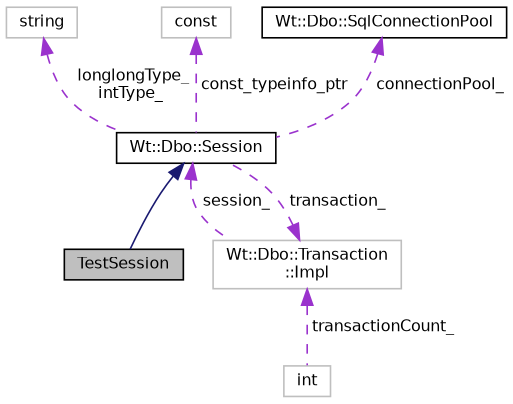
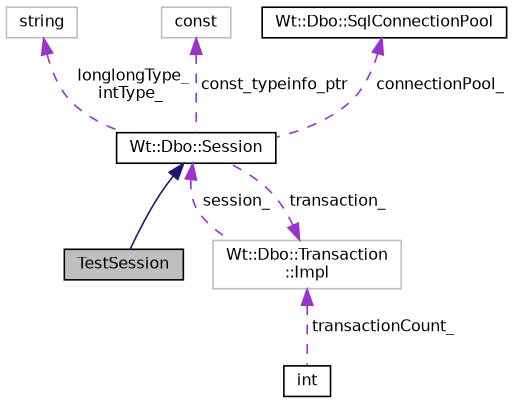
node "int": color grey75 -> black
